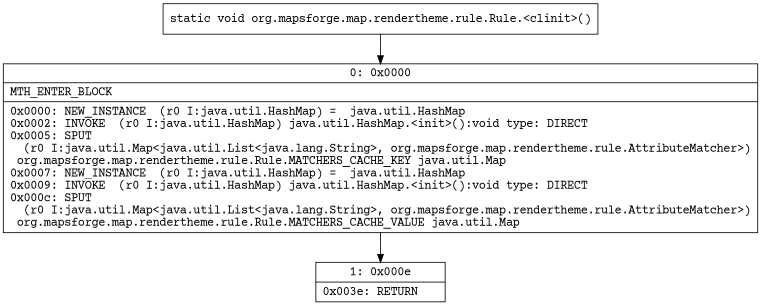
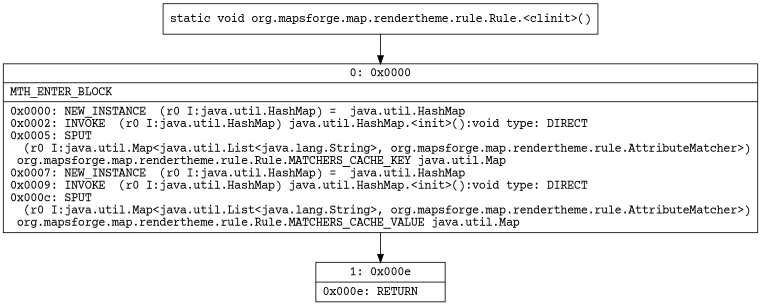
node "1: 0x000e": text "0x003e: RETURN" -> "0x000e: RETURN"
